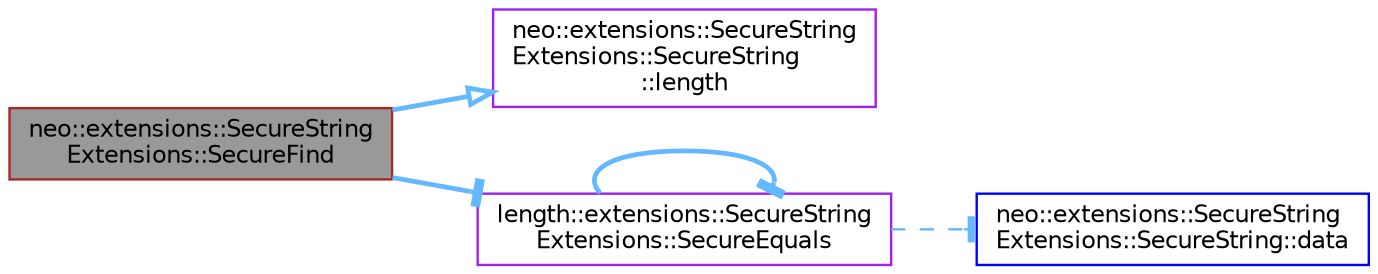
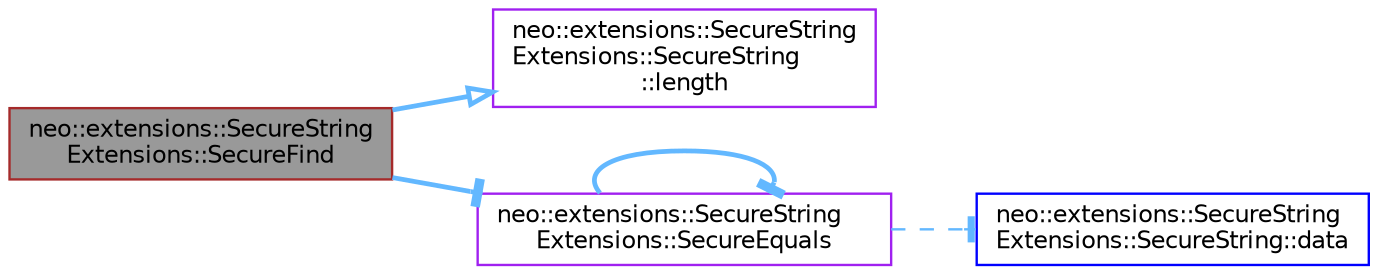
node "length::extensions::SecureString Extensions::SecureEquals": label "length::extensions::SecureString Extensions::SecureEquals" -> "neo::extensions::SecureString Extensions::SecureEquals"
